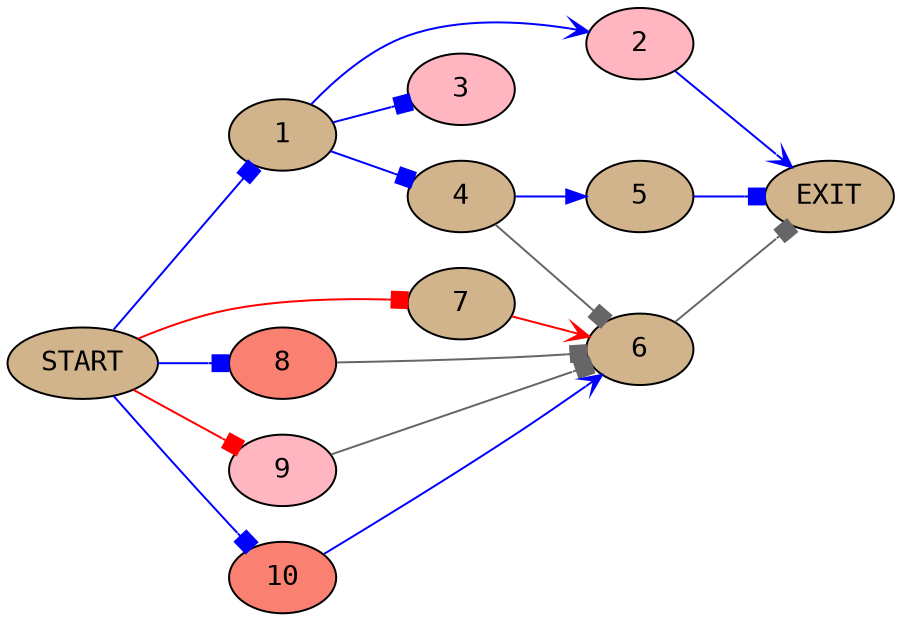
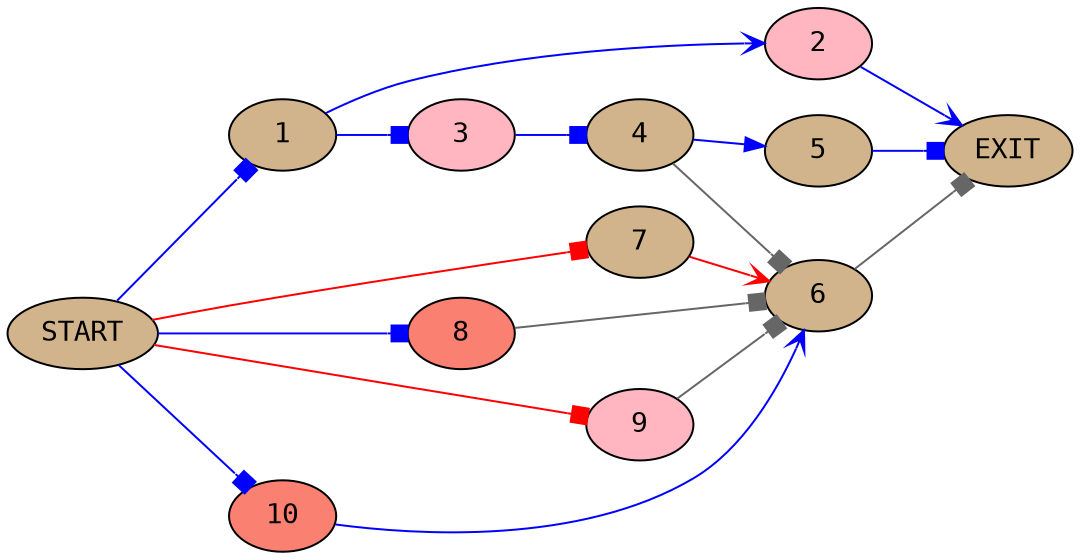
edge "1" -> "4": now "3" -> "4"
